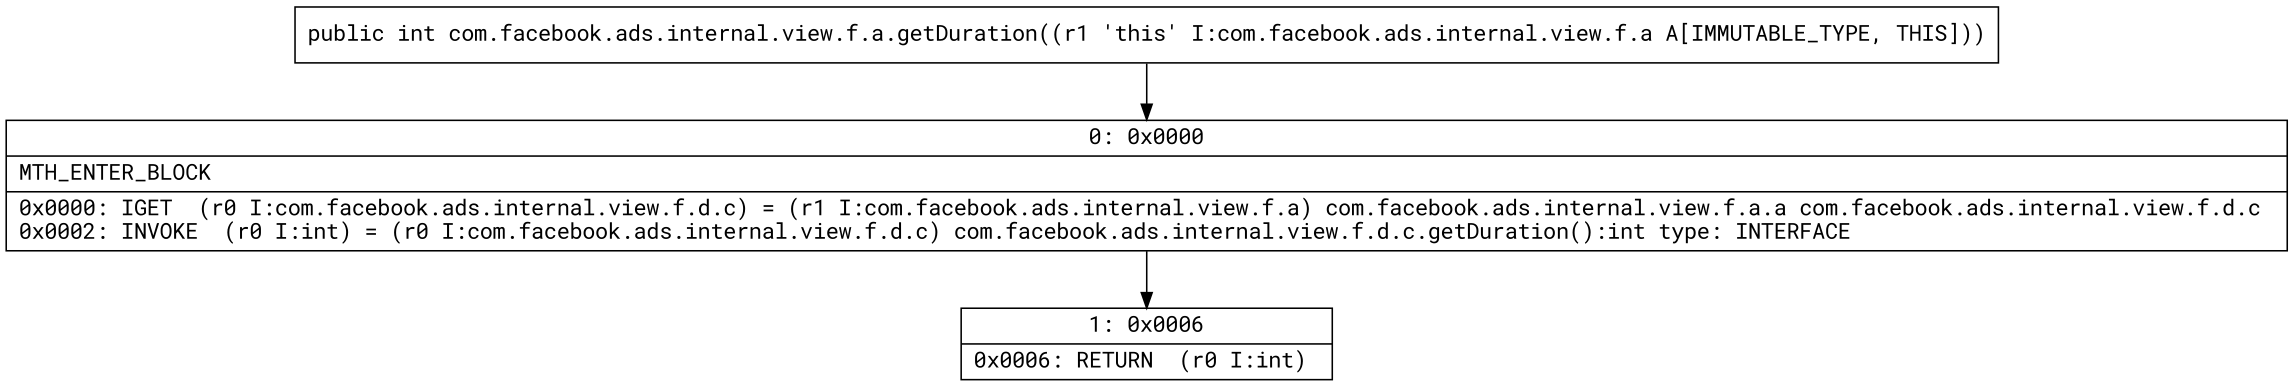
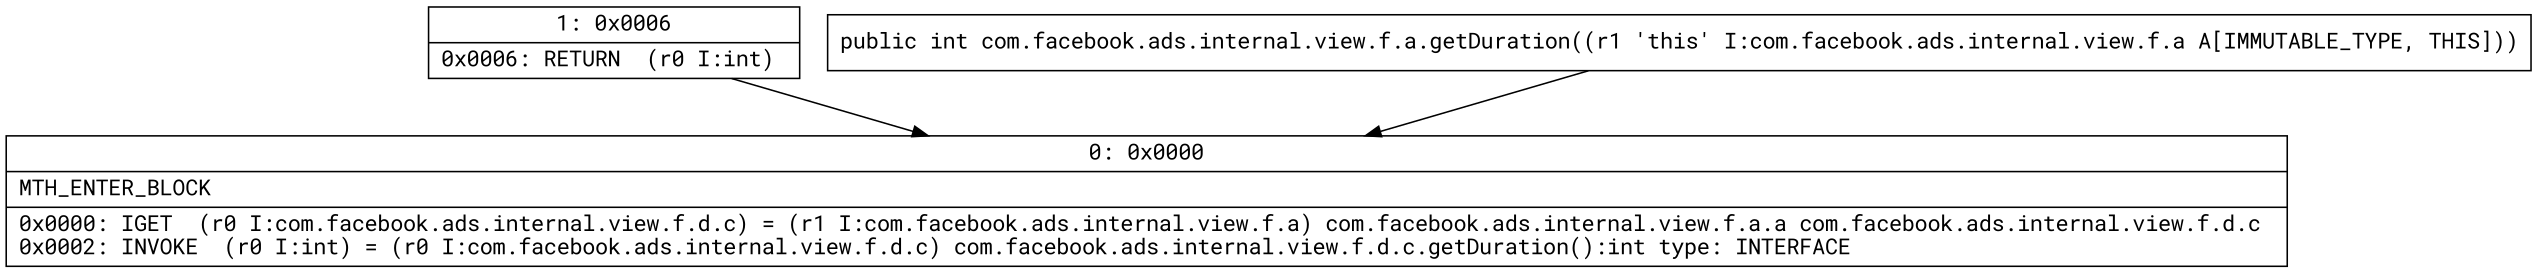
edge "0: 0x0000" -> "1: 0x0006": reversed
